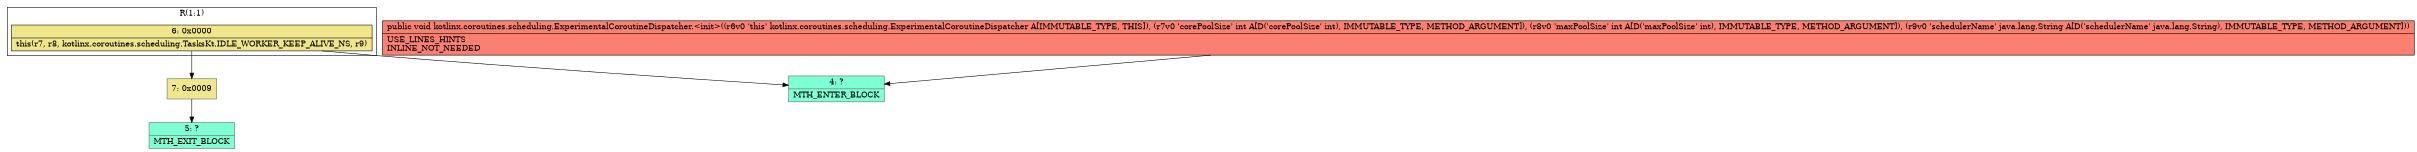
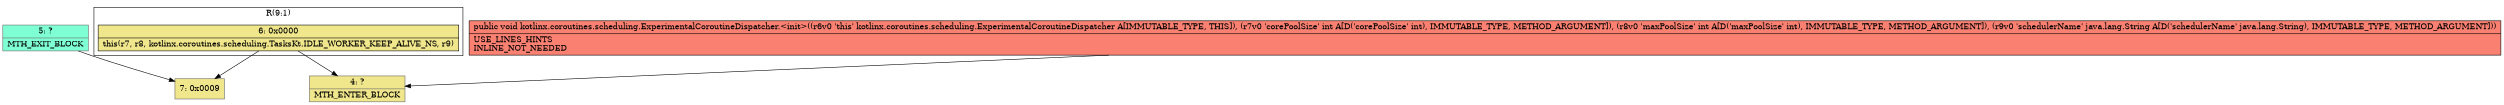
cluster "R(1:1)": label "R(1:1)" -> "R(9:1)"
node "4: ?": fillcolor aquamarine -> khaki
edge "7: 0x0009" -> "5: ?": reversed
